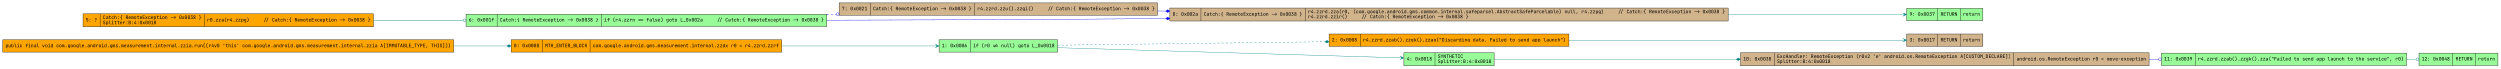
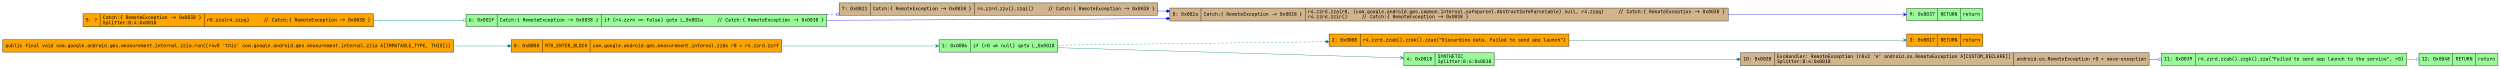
edge "8: 0x002a" -> "9: 0x0037": color teal -> blue
node "3: 0x0017": fillcolor tan -> orange
